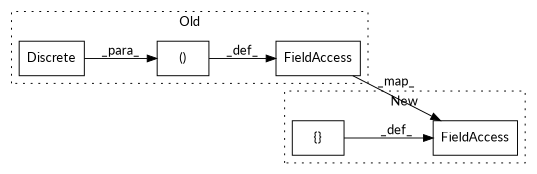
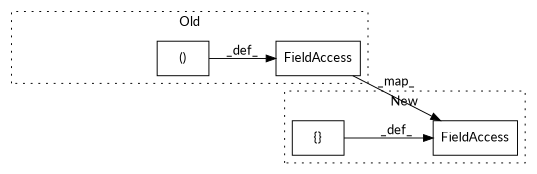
node "Discrete": removed
